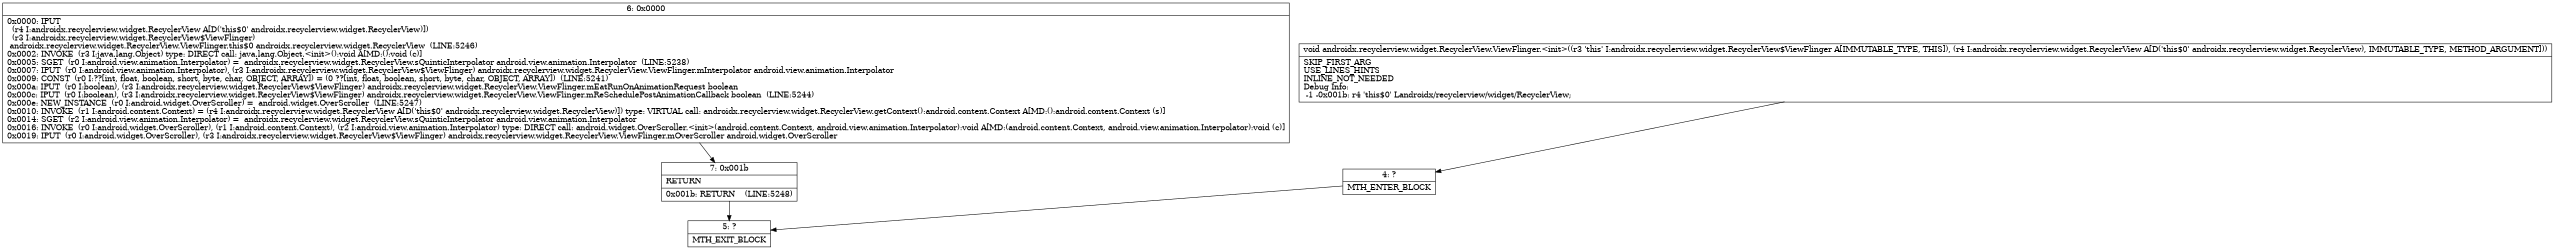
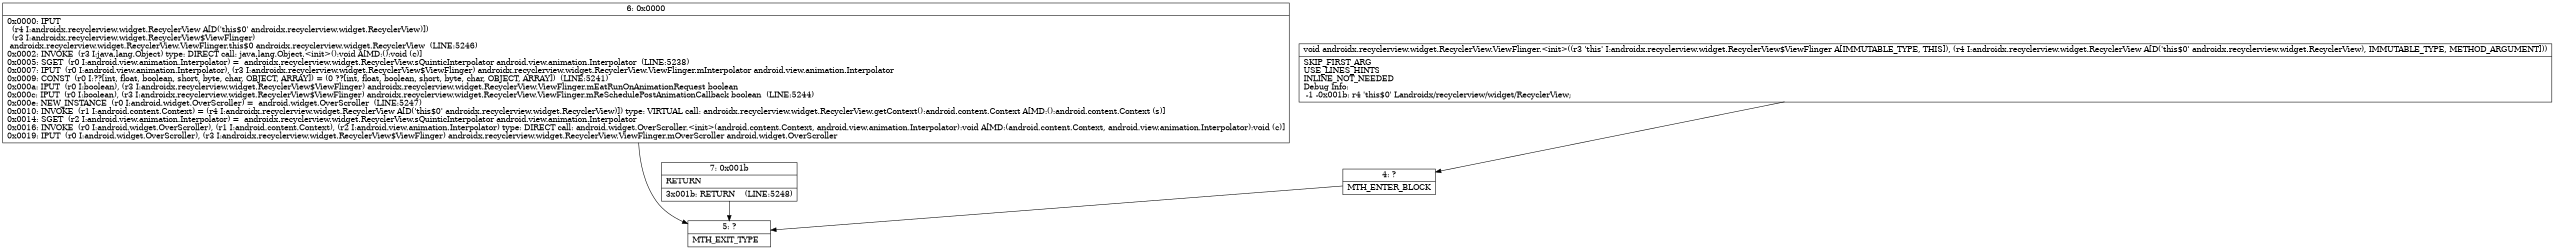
edge "6: 0x0000" -> "7: 0x001b": now "6: 0x0000" -> "5: ?"
node "7: 0x001b": text "0x001b: RETURN    (LINE:5248)" -> "3x001b: RETURN    (LINE:5248)"
node "5: ?": text "MTH_EXIT_BLOCK" -> "MTH_EXIT_TYPE"
